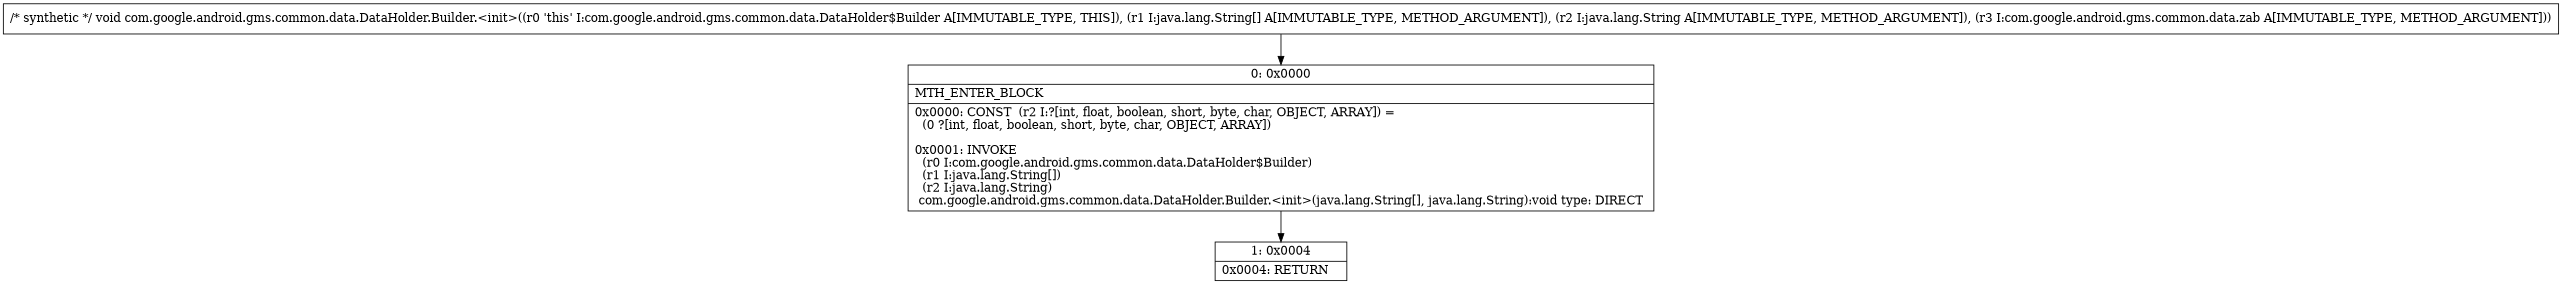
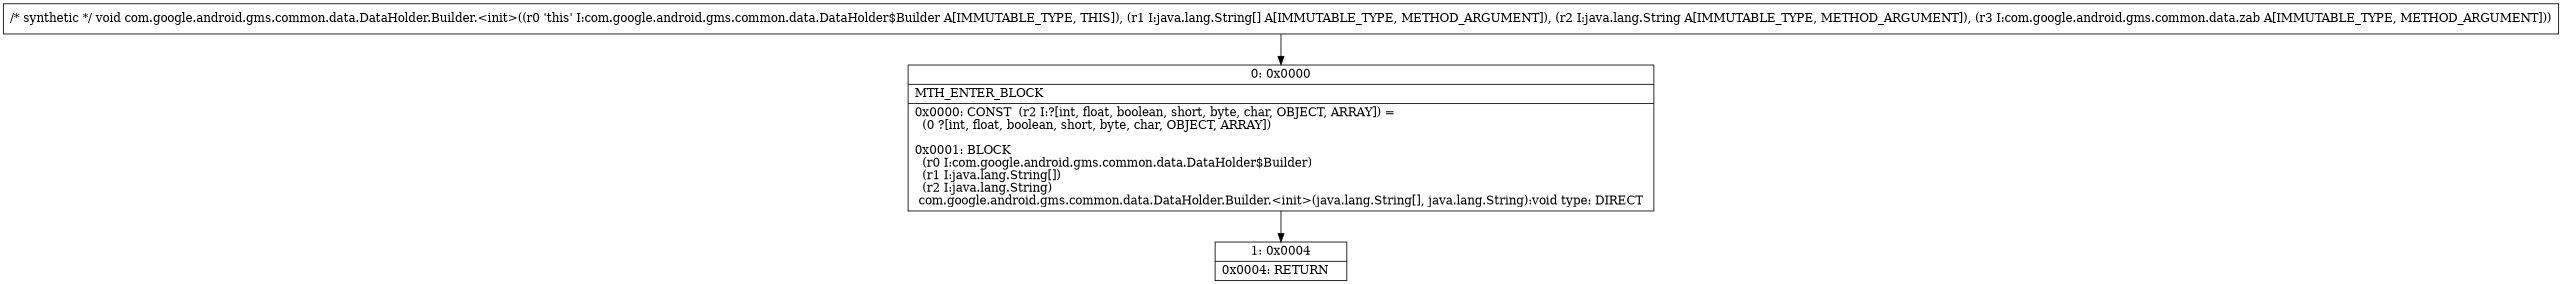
node "0: 0x0000": text "0x0001: INVOKE" -> "0x0001: BLOCK"
